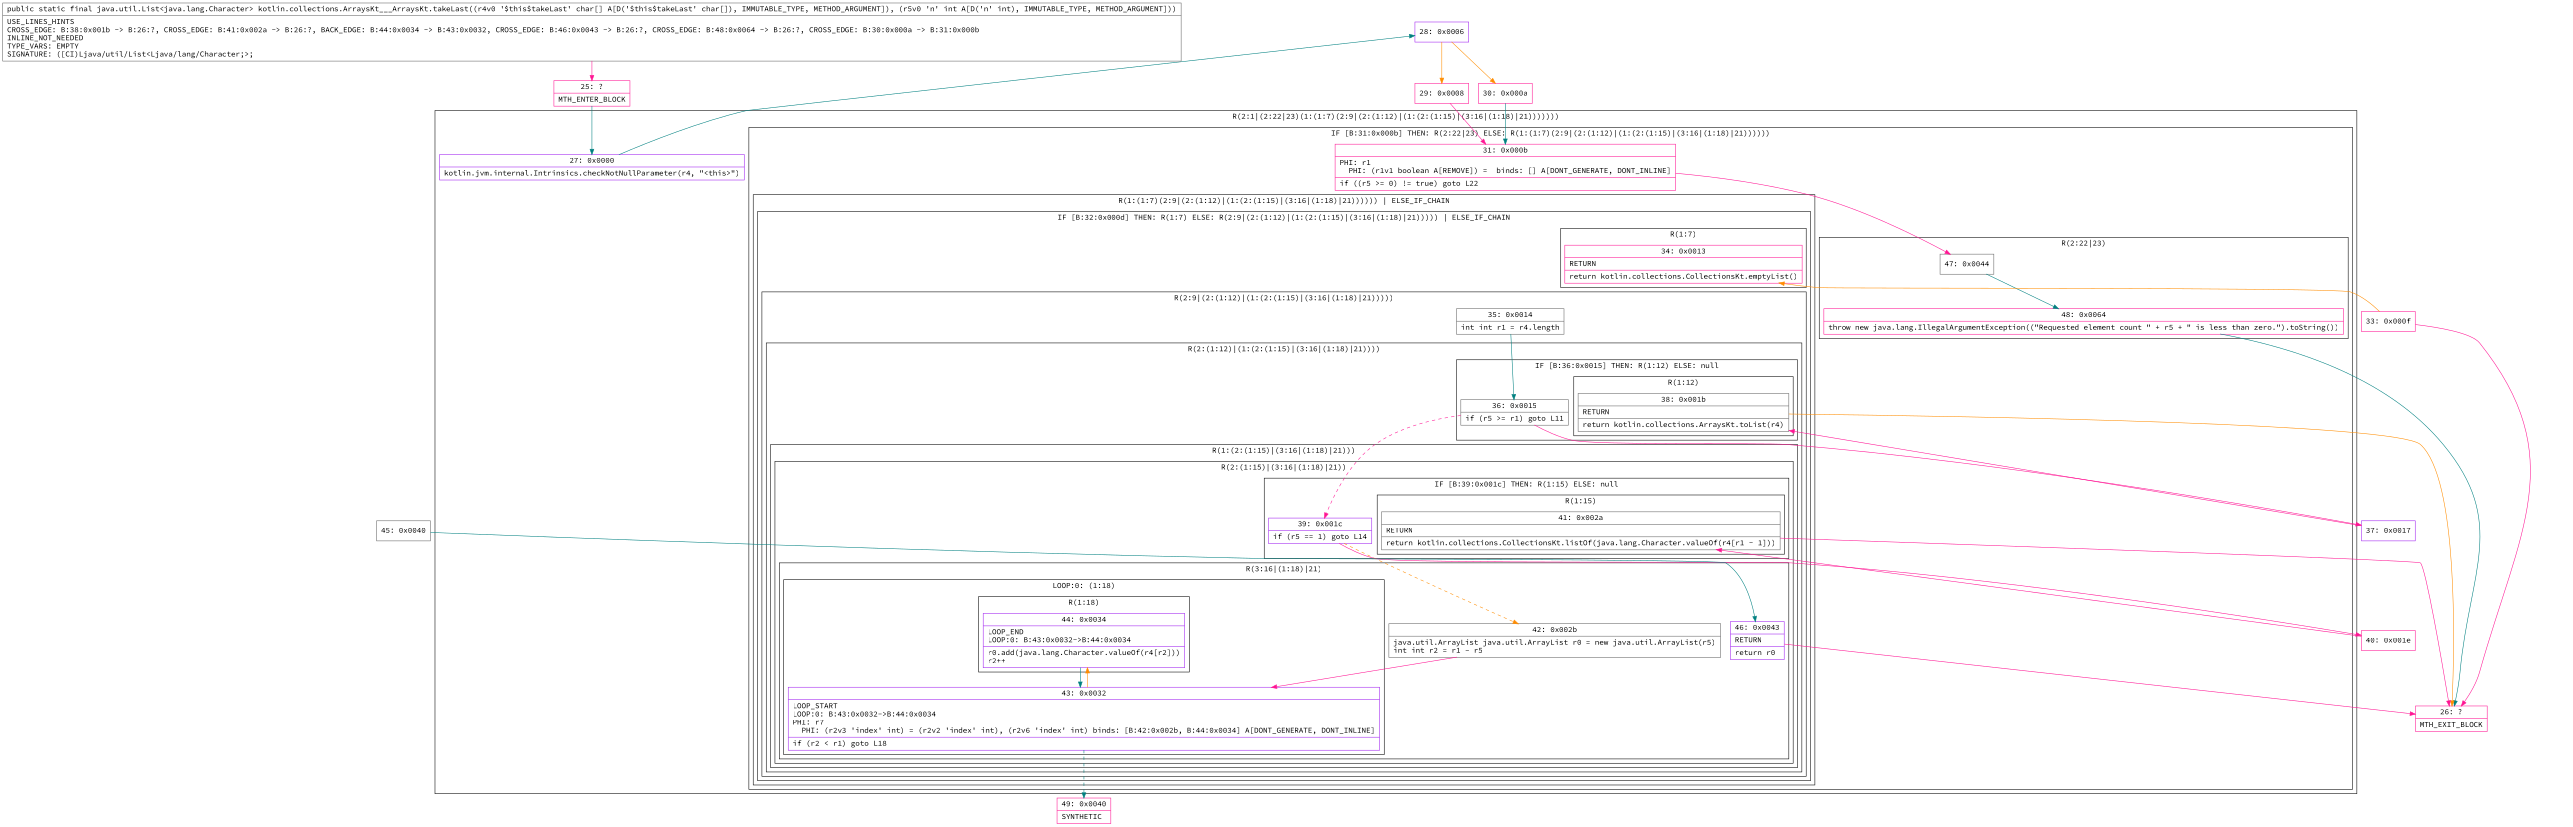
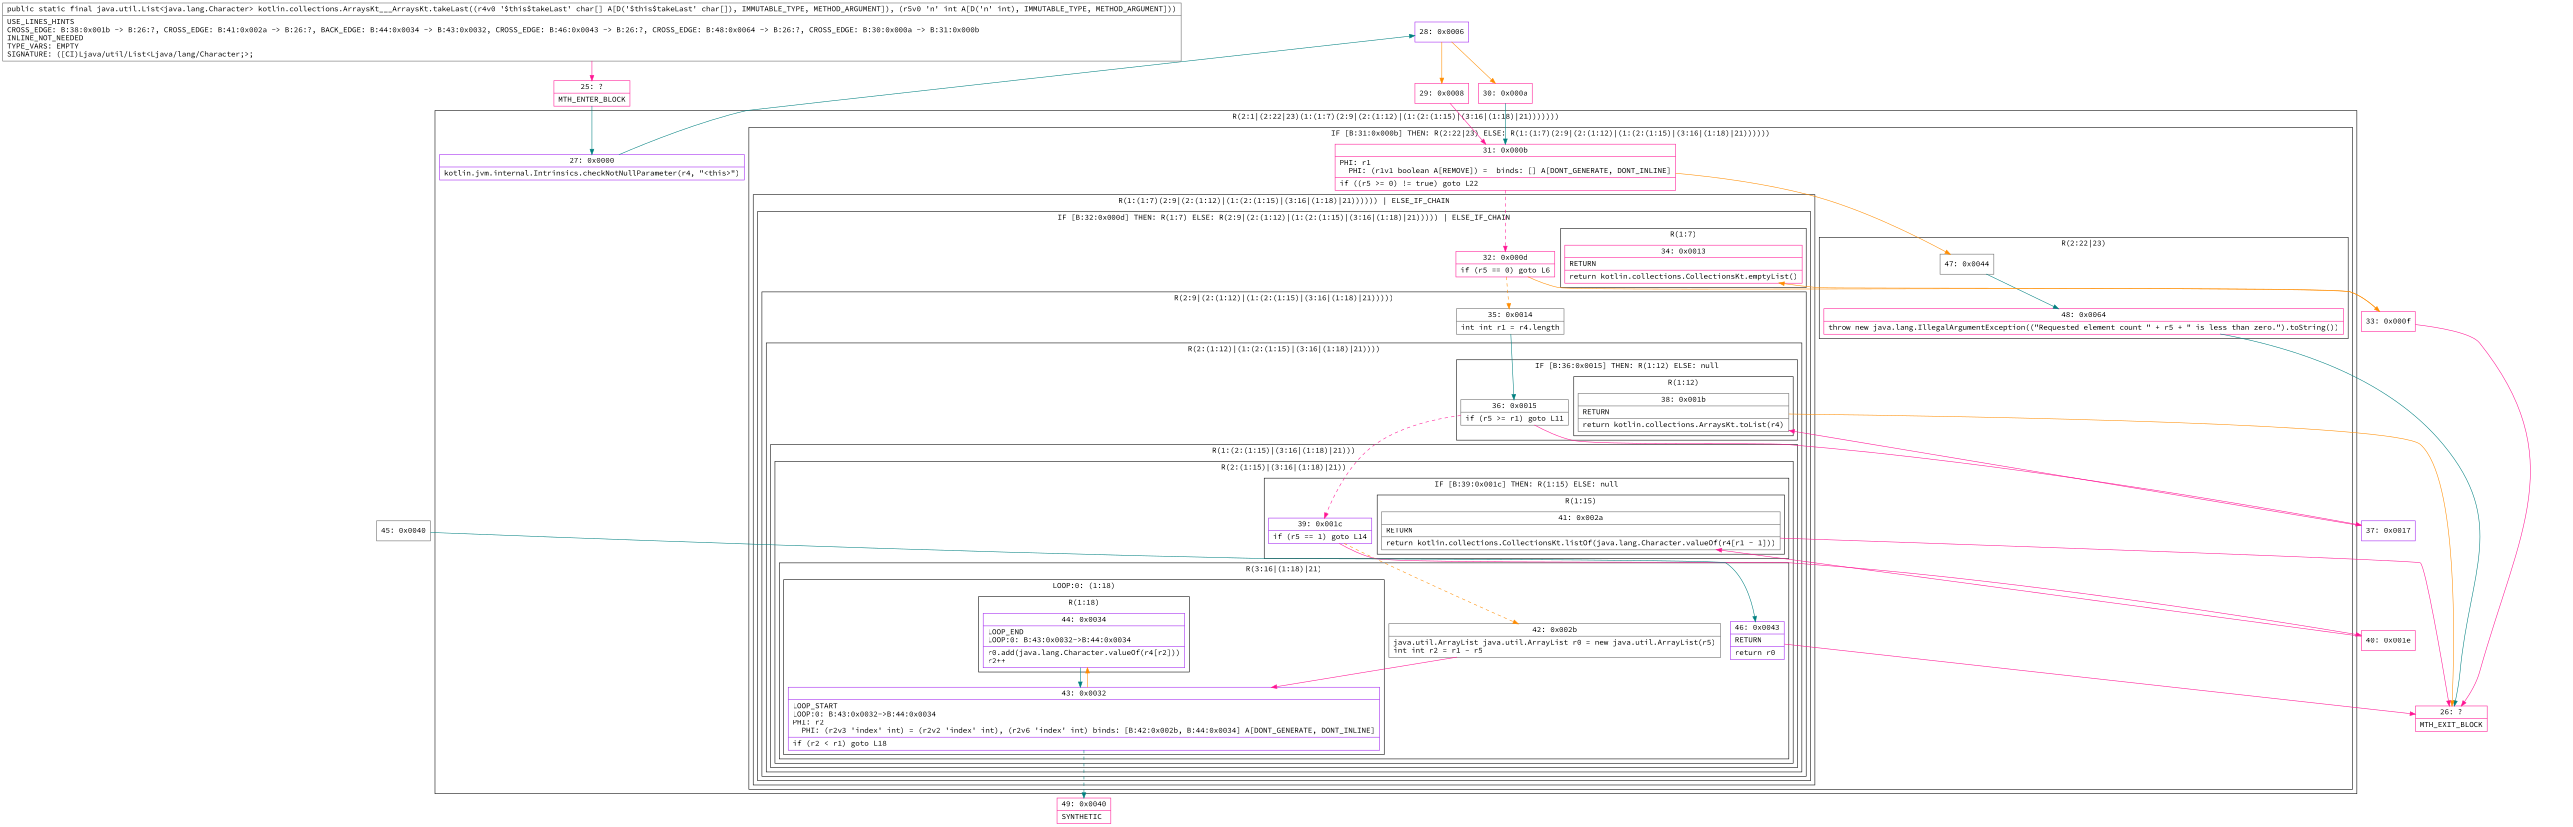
edge "31: 0x000b" -> "47: 0x0044": color deeppink -> darkorange
node "32: 0x000d": added
node "43: 0x0032": text "PHI: r7" -> "PHI: r2"
